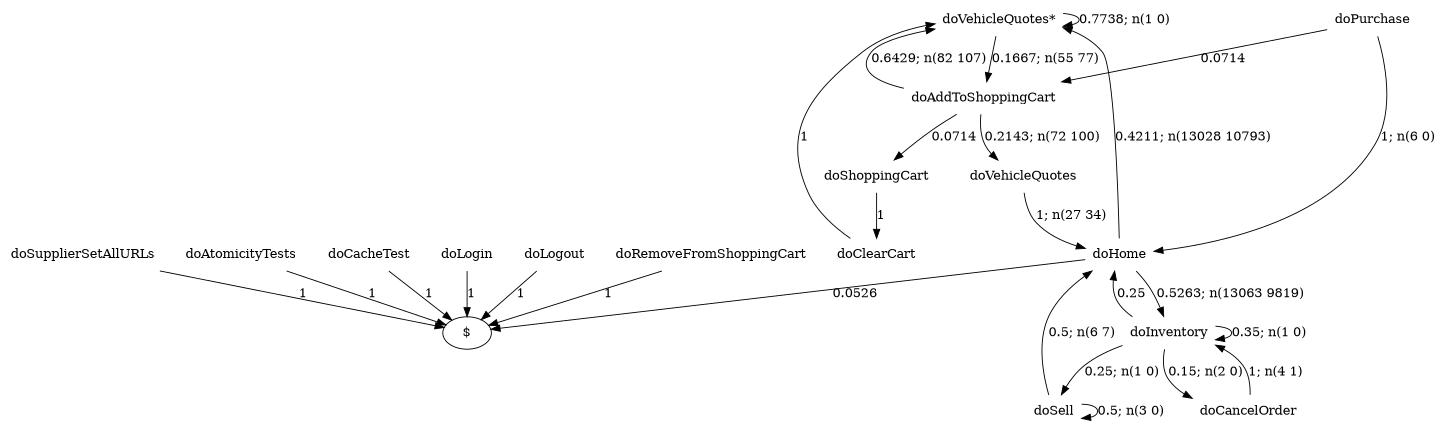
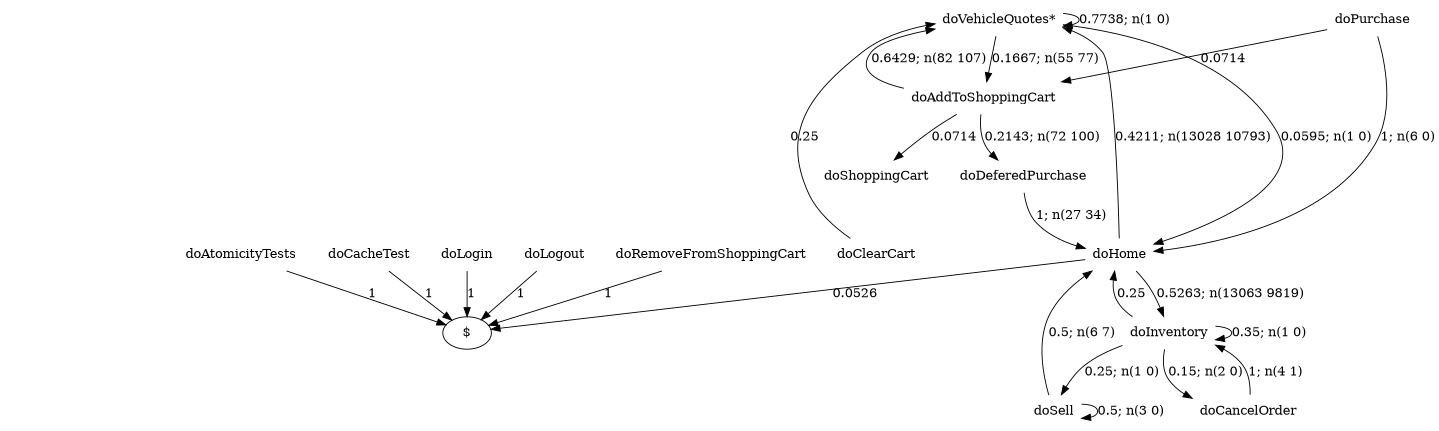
edge "doVehicleQuotes*" -> "doHome": added, label "0.0595; n(1 0)"
edge "doClearCart" -> "doVehicleQuotes*": label "1" -> "0.25"
node "doVehicleQuotes": label "doVehicleQuotes" -> "doDeferedPurchase"
edge "doShoppingCart" -> "doClearCart": removed, label "1"
node "doSupplierSetAllURLs": removed
